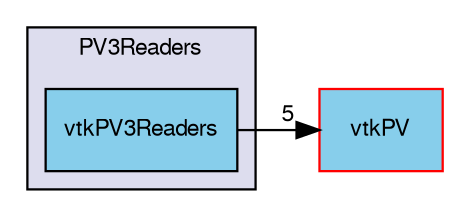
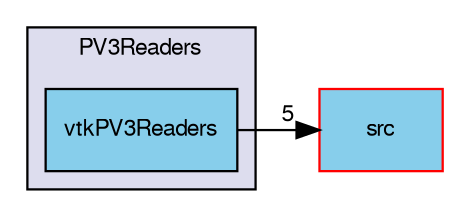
node "vtkPV": label "vtkPV" -> "src"
